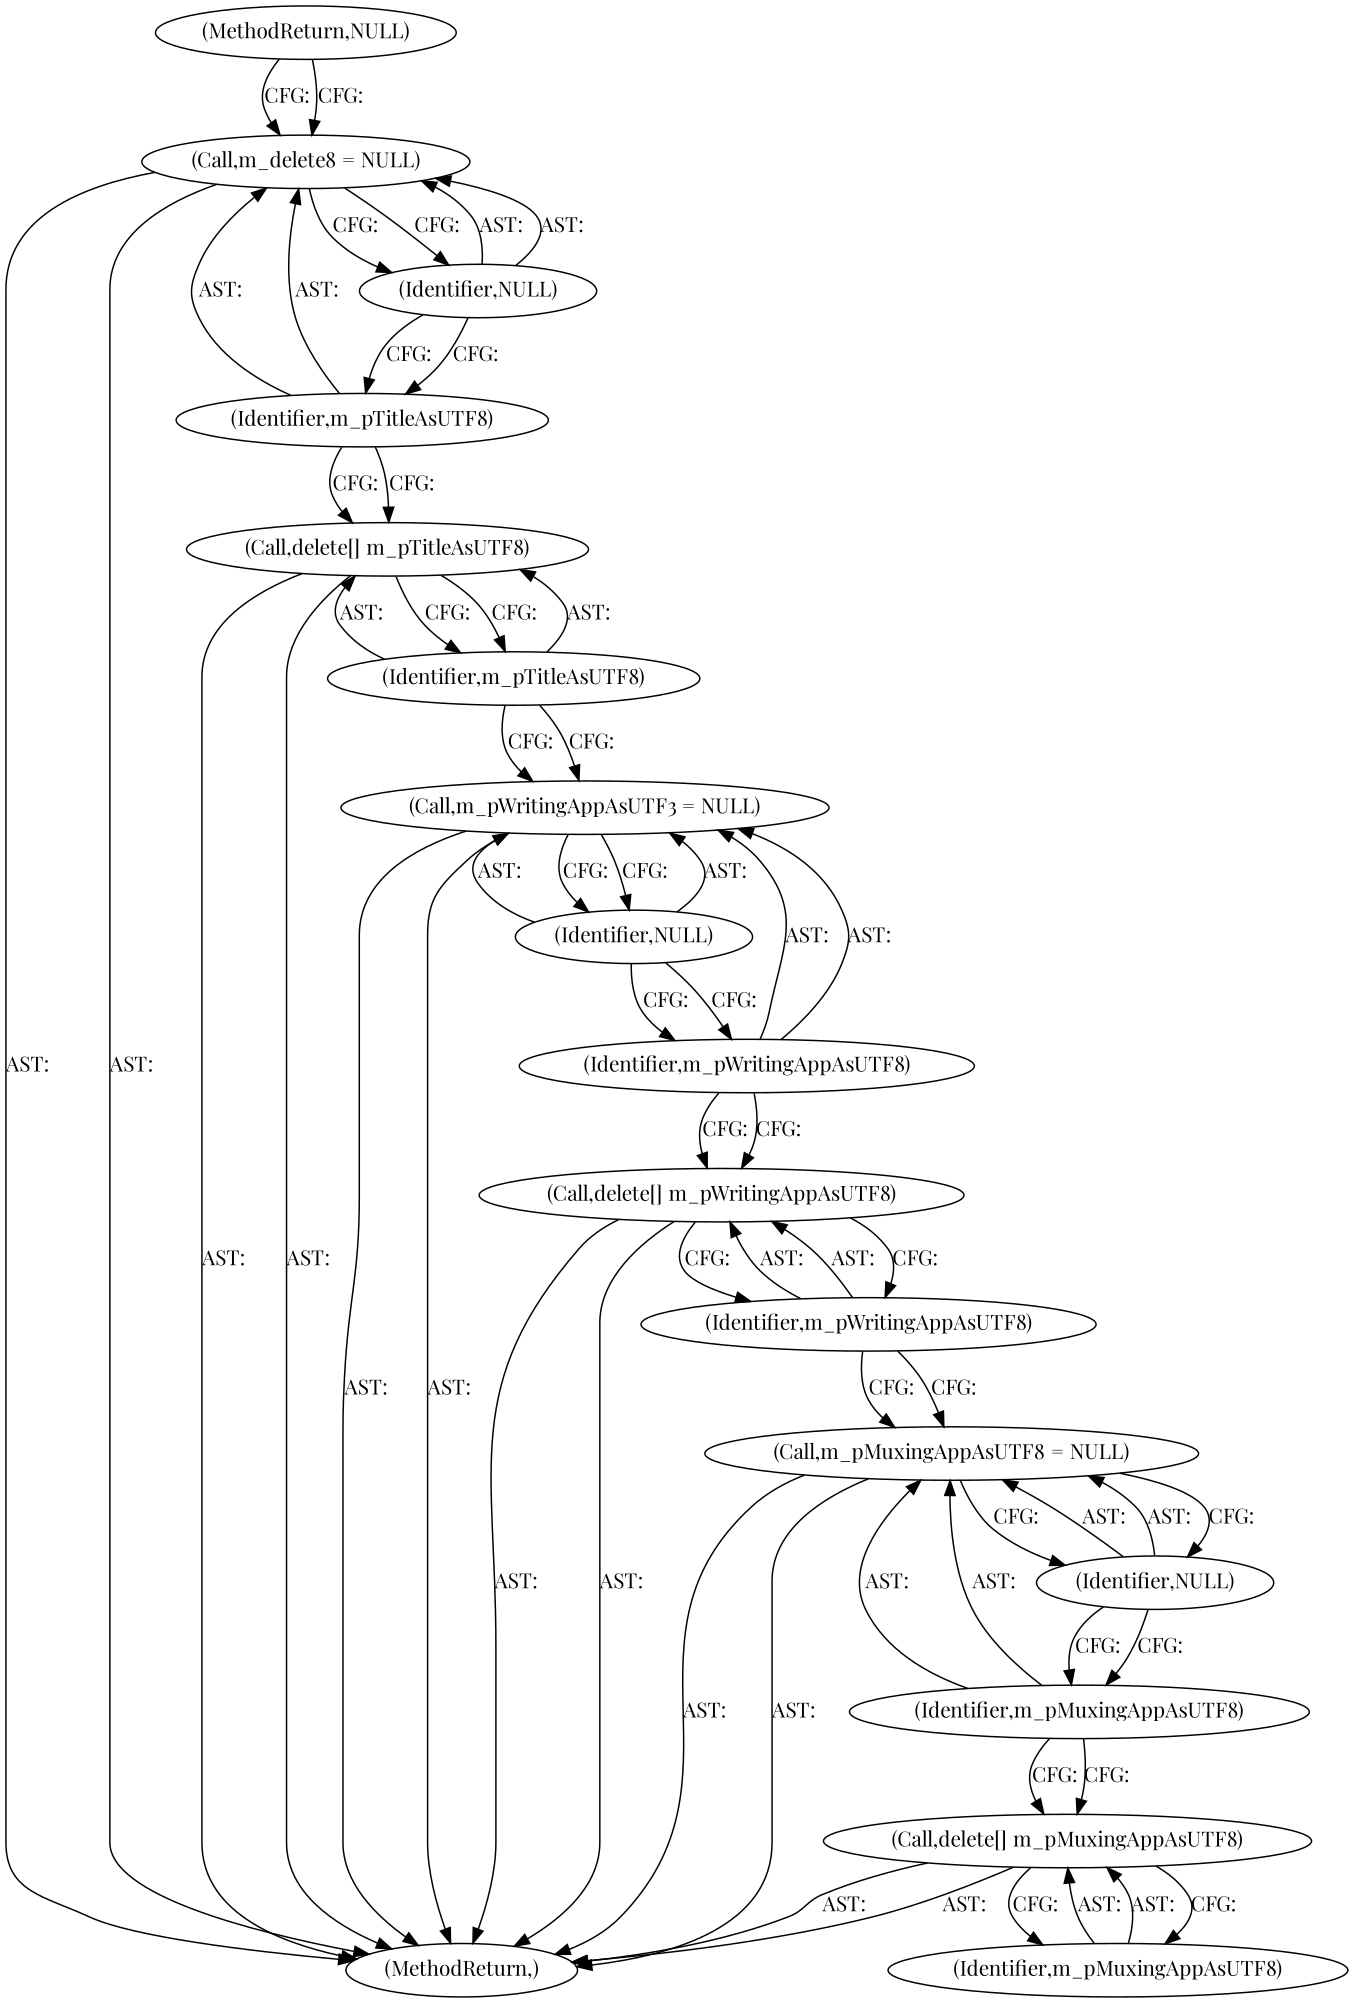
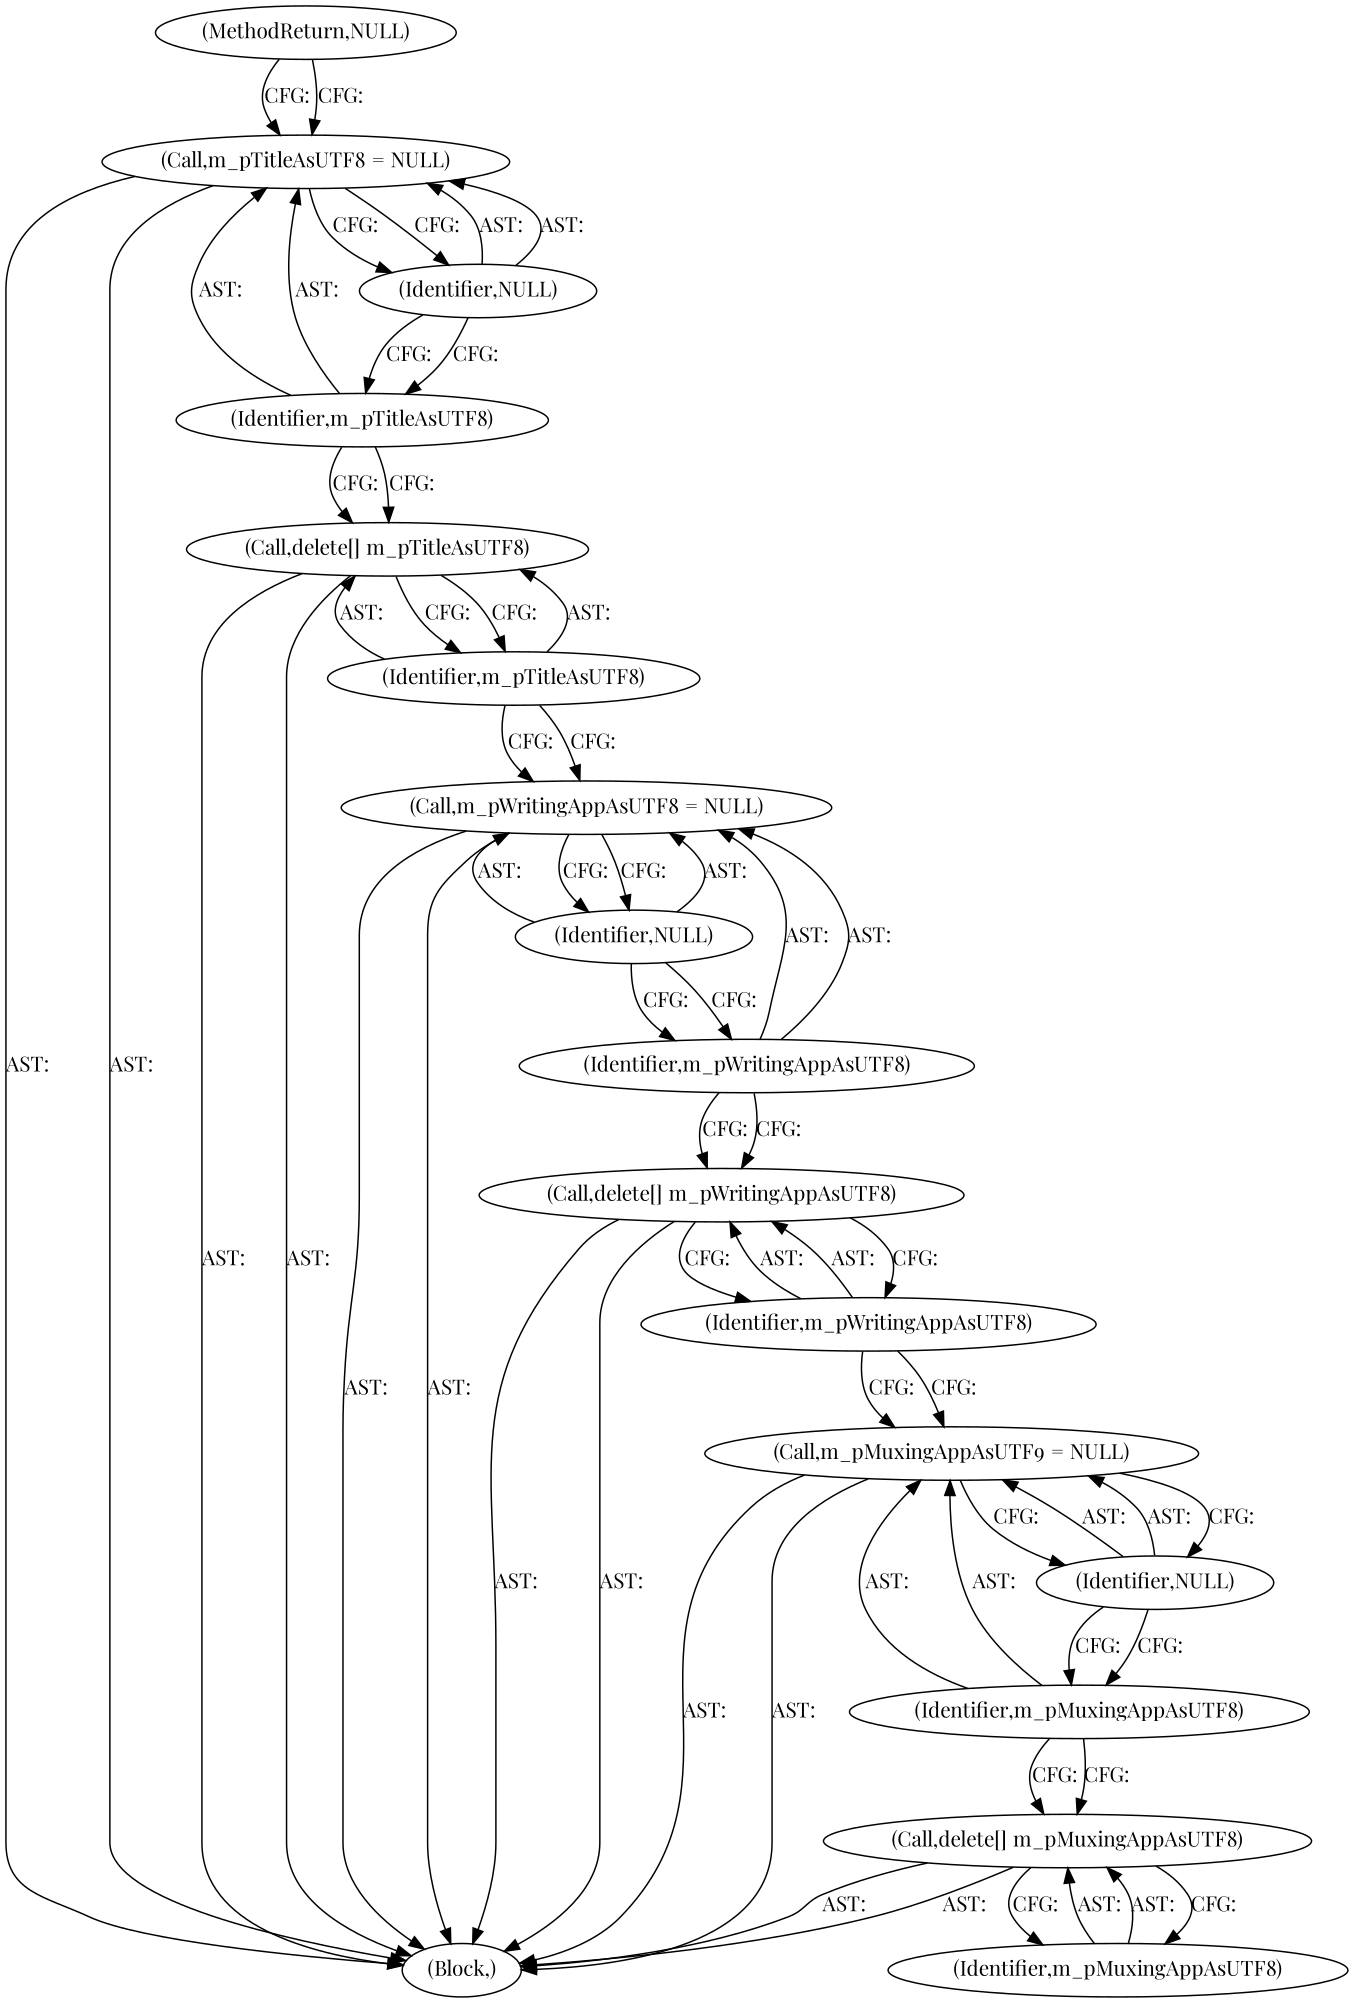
node "(Call,m_delete8 = NULL)": label "(Call,m_delete8 = NULL)" -> "(Call,m_pTitleAsUTF8 = NULL)"
node "(Call,m_pWritingAppAsUTF3 = NULL)": label "(Call,m_pWritingAppAsUTF3 = NULL)" -> "(Call,m_pWritingAppAsUTF8 = NULL)"
node "(Call,m_pMuxingAppAsUTF8 = NULL)": label "(Call,m_pMuxingAppAsUTF8 = NULL)" -> "(Call,m_pMuxingAppAsUTF9 = NULL)"
node "(MethodReturn,)": label "(MethodReturn,)" -> "(Block,)"
